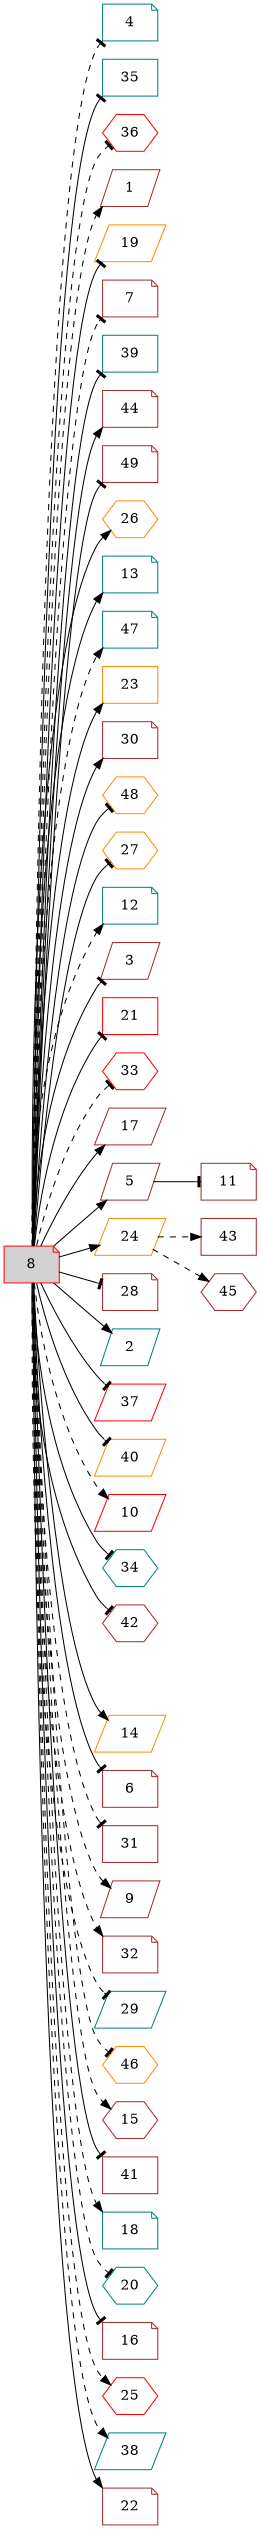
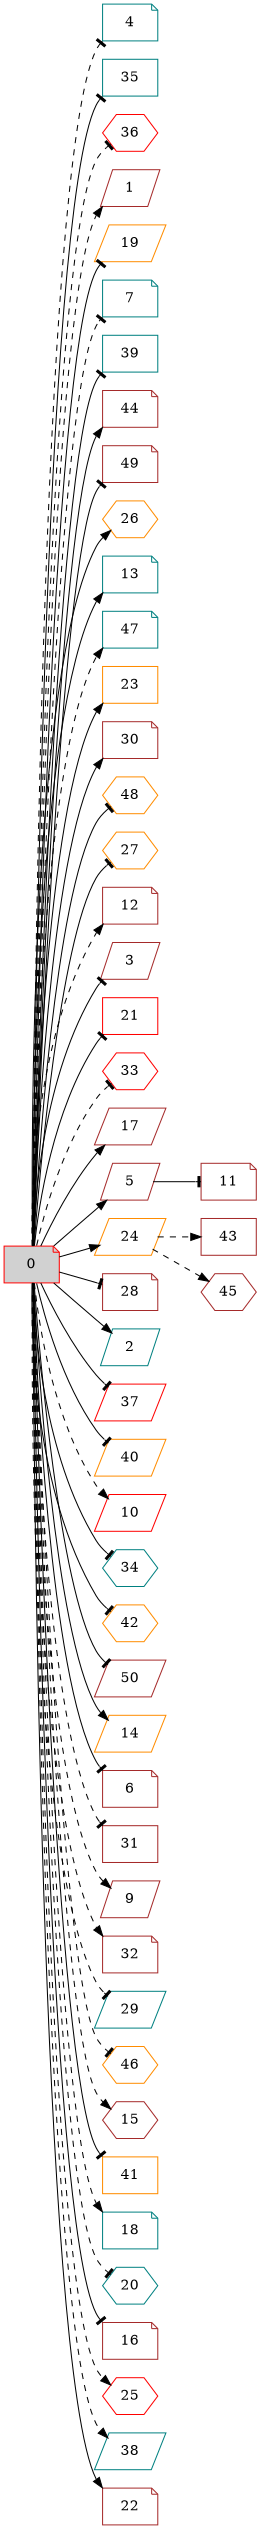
node "7": color brown -> teal
node "12": color teal -> brown
node "8": label "8" -> "0"
node "42": color brown -> darkorange
node "50": added
node "41": color brown -> darkorange
